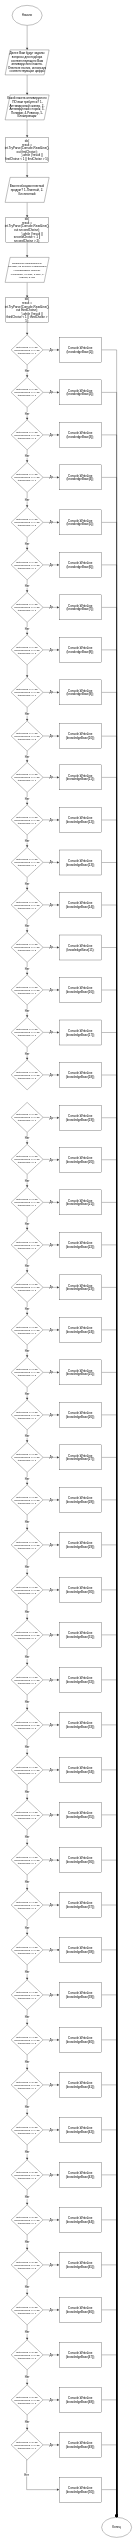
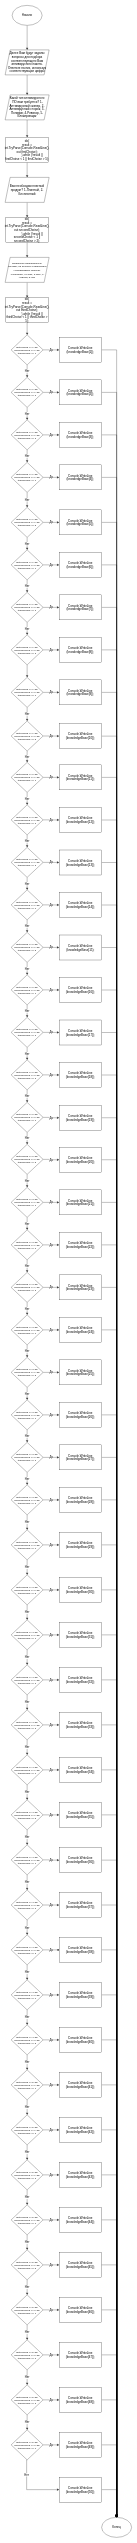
node "Какой пакета антивирусного ПО вам требуется? 1-Антивирусный сканер, 2-Антивирусный сторож, 3-Полифаг, 4-Ревизор, 5-Блокировщик": label "Какой пакета антивирусного ПО вам требуется? 1-Антивирусный сканер, 2-Антивирусный сторож, 3-Полифаг, 4-Ревизор, 5-Блокировщик" -> "Какой тип антивирусного ПО вам требуется? 1-Антивирусный сканер, 2-Антивирусный сторож, 3-Полифаг, 4-Ревизор, 5-Блокировщик"
edge "firstChoise == 2 && secondChoice == 2 && thirdChoice == 3" -> "firstChoise == 2 && secondChoice == 2 && thirdChoice == 4": added, label "Нет"
edge "Console.WriteLine (knowledgeBase[25]);" -> "Конец": removed
